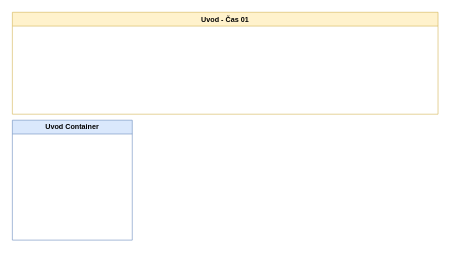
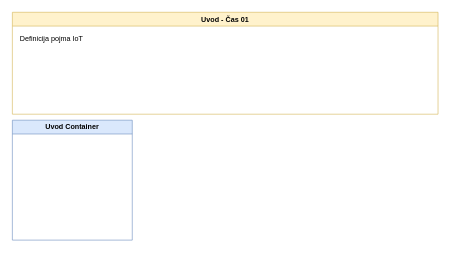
node "Definicija pojma IoT": added
